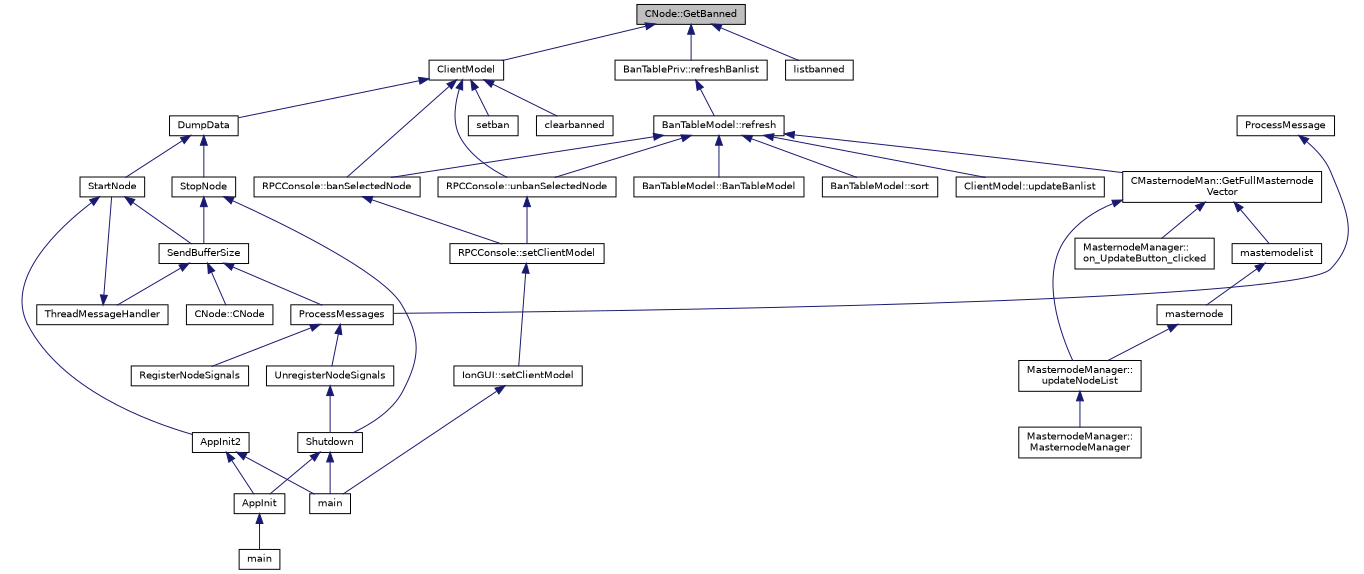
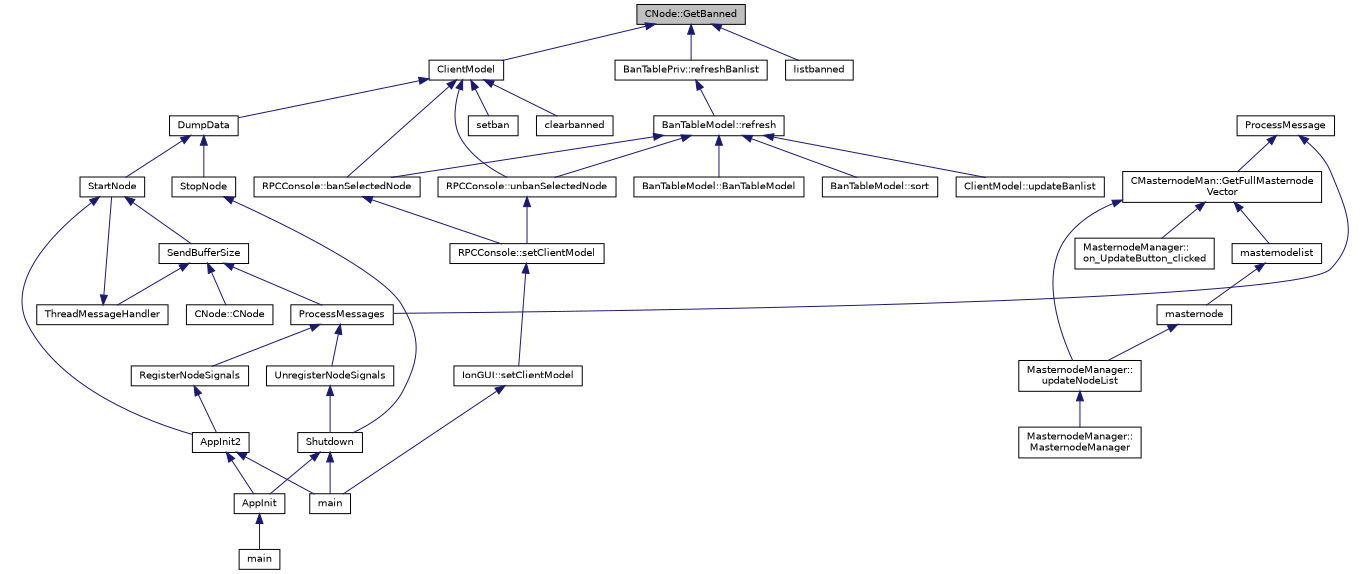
edge "CMasternodeMan::GetFullMasternode Vector" -> "BanTableModel::refresh": now "CMasternodeMan::GetFullMasternode Vector" -> "ProcessMessage"
edge "SendBufferSize" -> "StopNode": removed
edge "AppInit2" -> "RegisterNodeSignals": added
